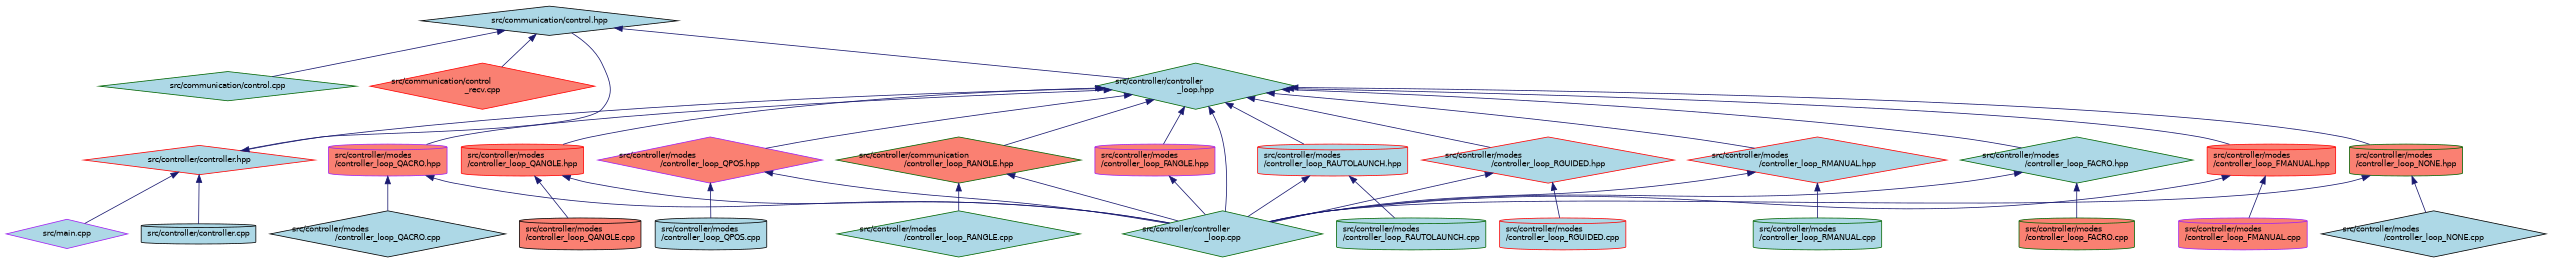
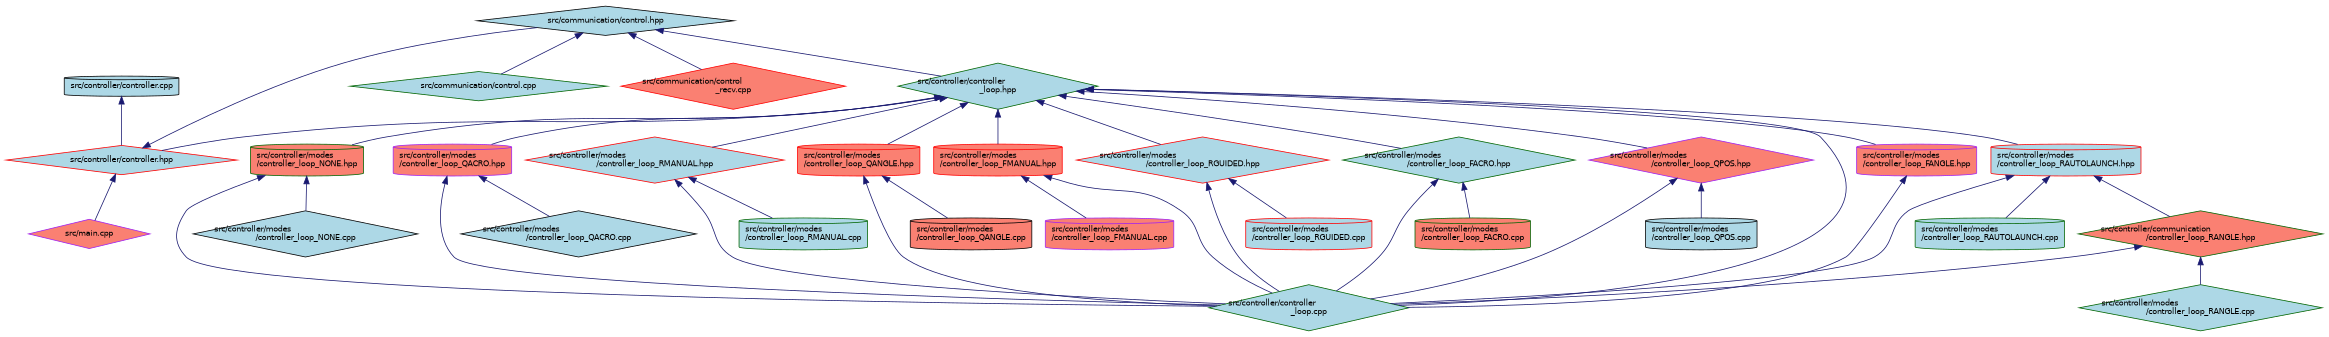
edge "src/controller/communication /controller_loop_RANGLE.hpp" -> "src/controller/controller _loop.hpp": now "src/controller/communication /controller_loop_RANGLE.hpp" -> "src/controller/modes /controller_loop_RAUTOLAUNCH.hpp"
edge "src/controller/controller.cpp" -> "src/controller/controller.hpp": reversed
node "src/main.cpp": fillcolor lightblue -> salmon
